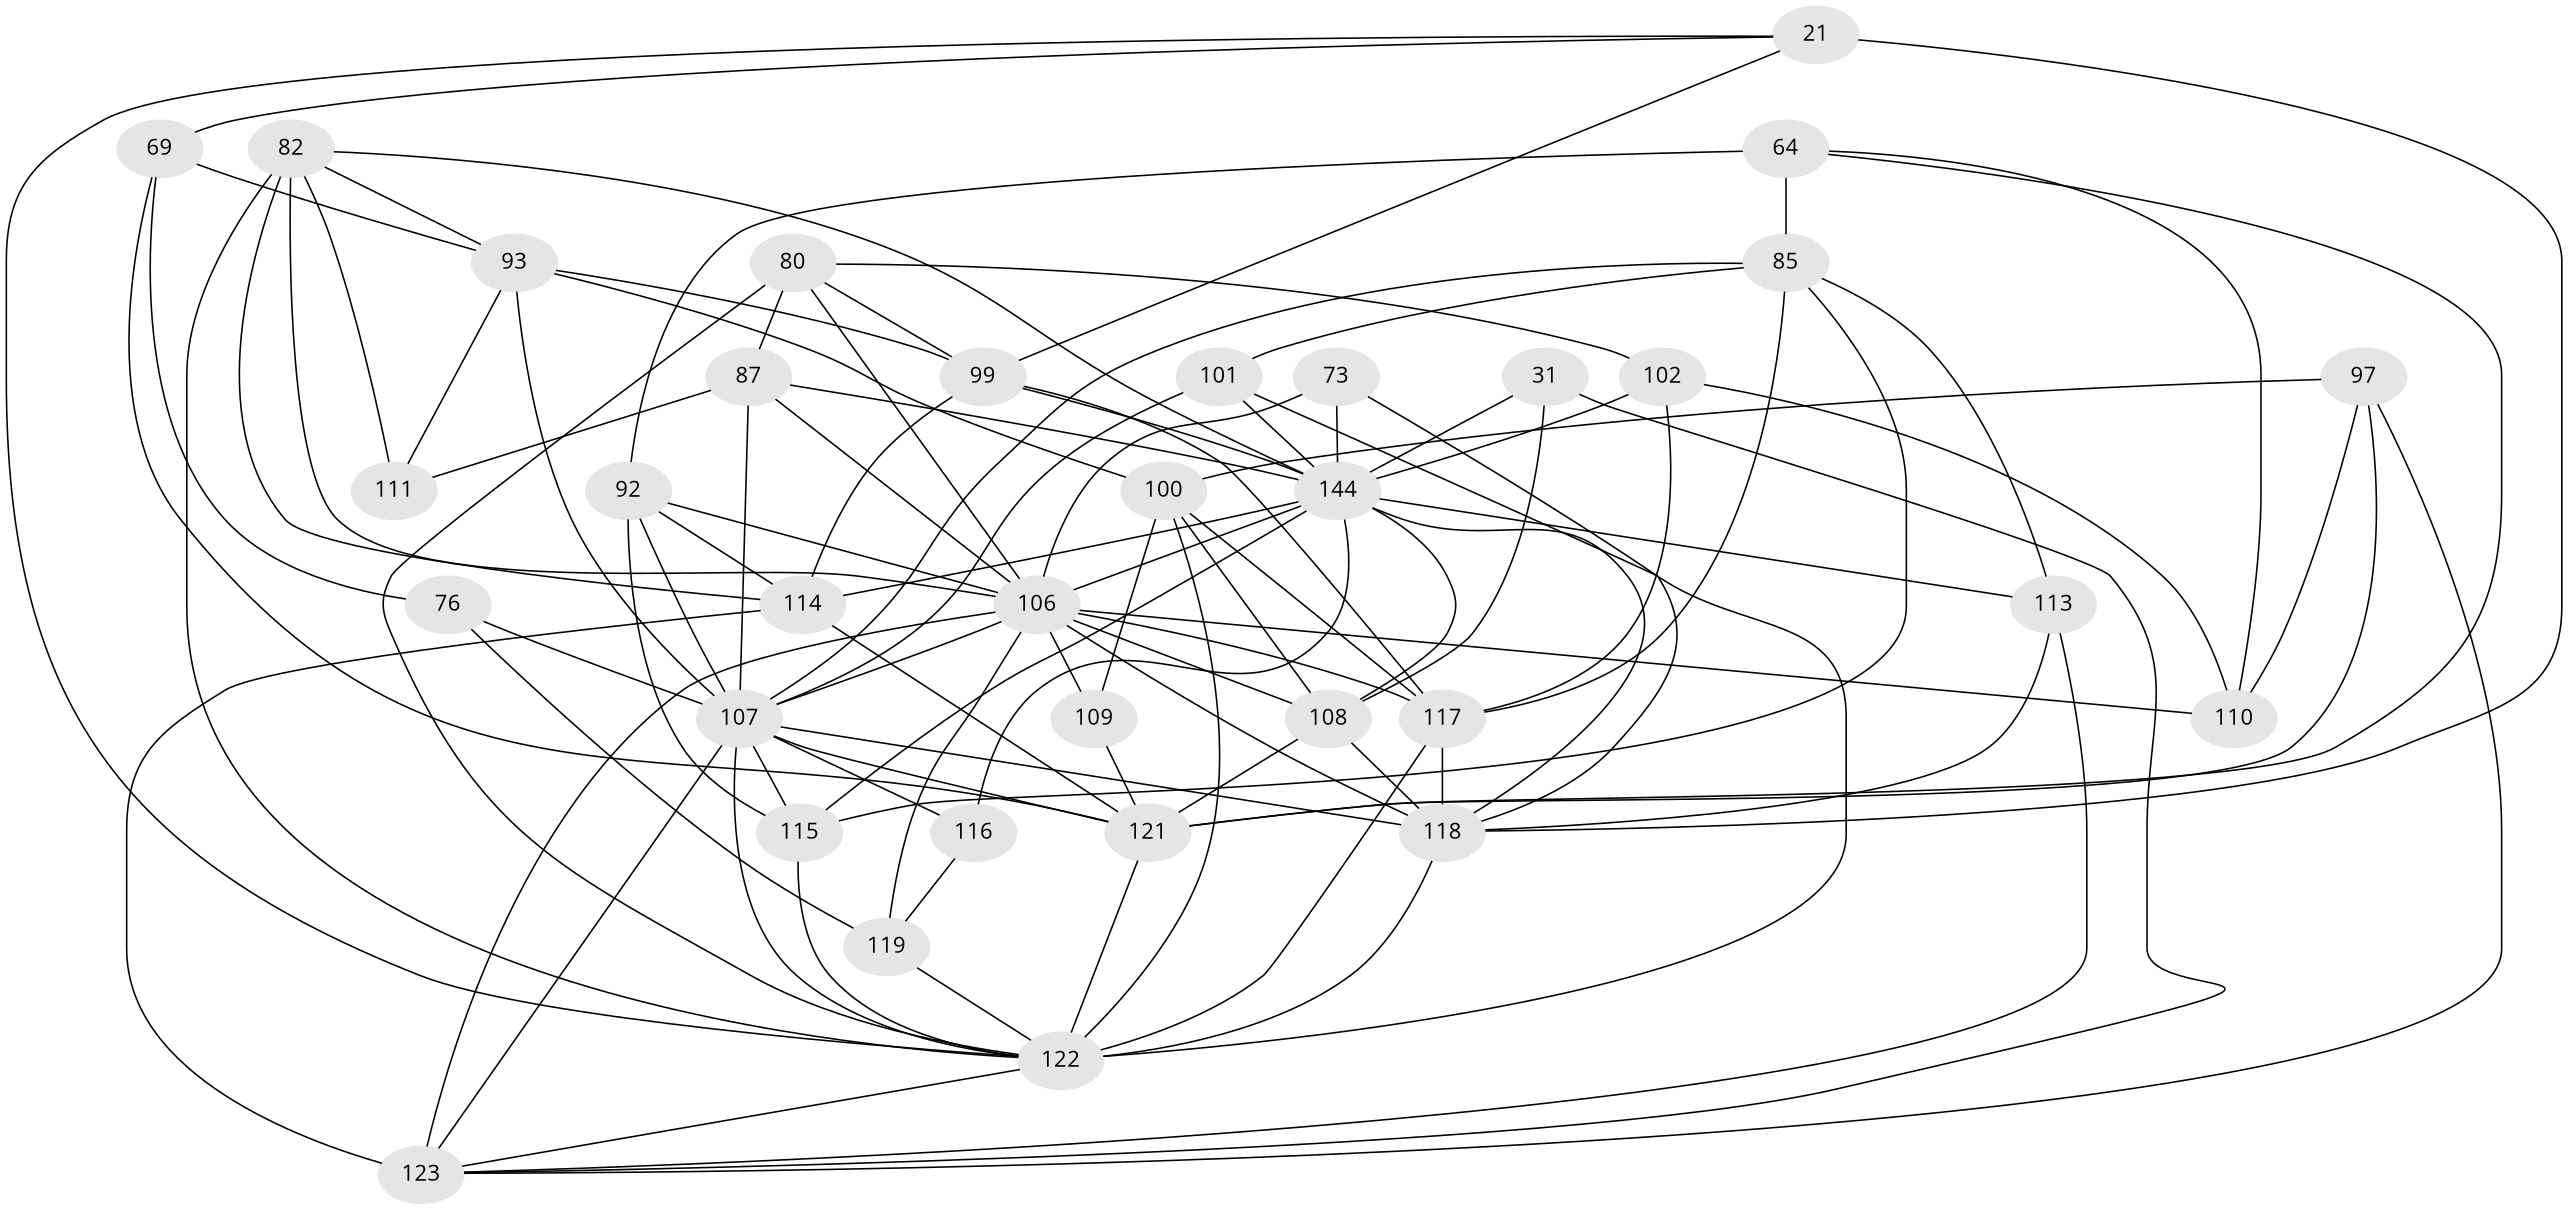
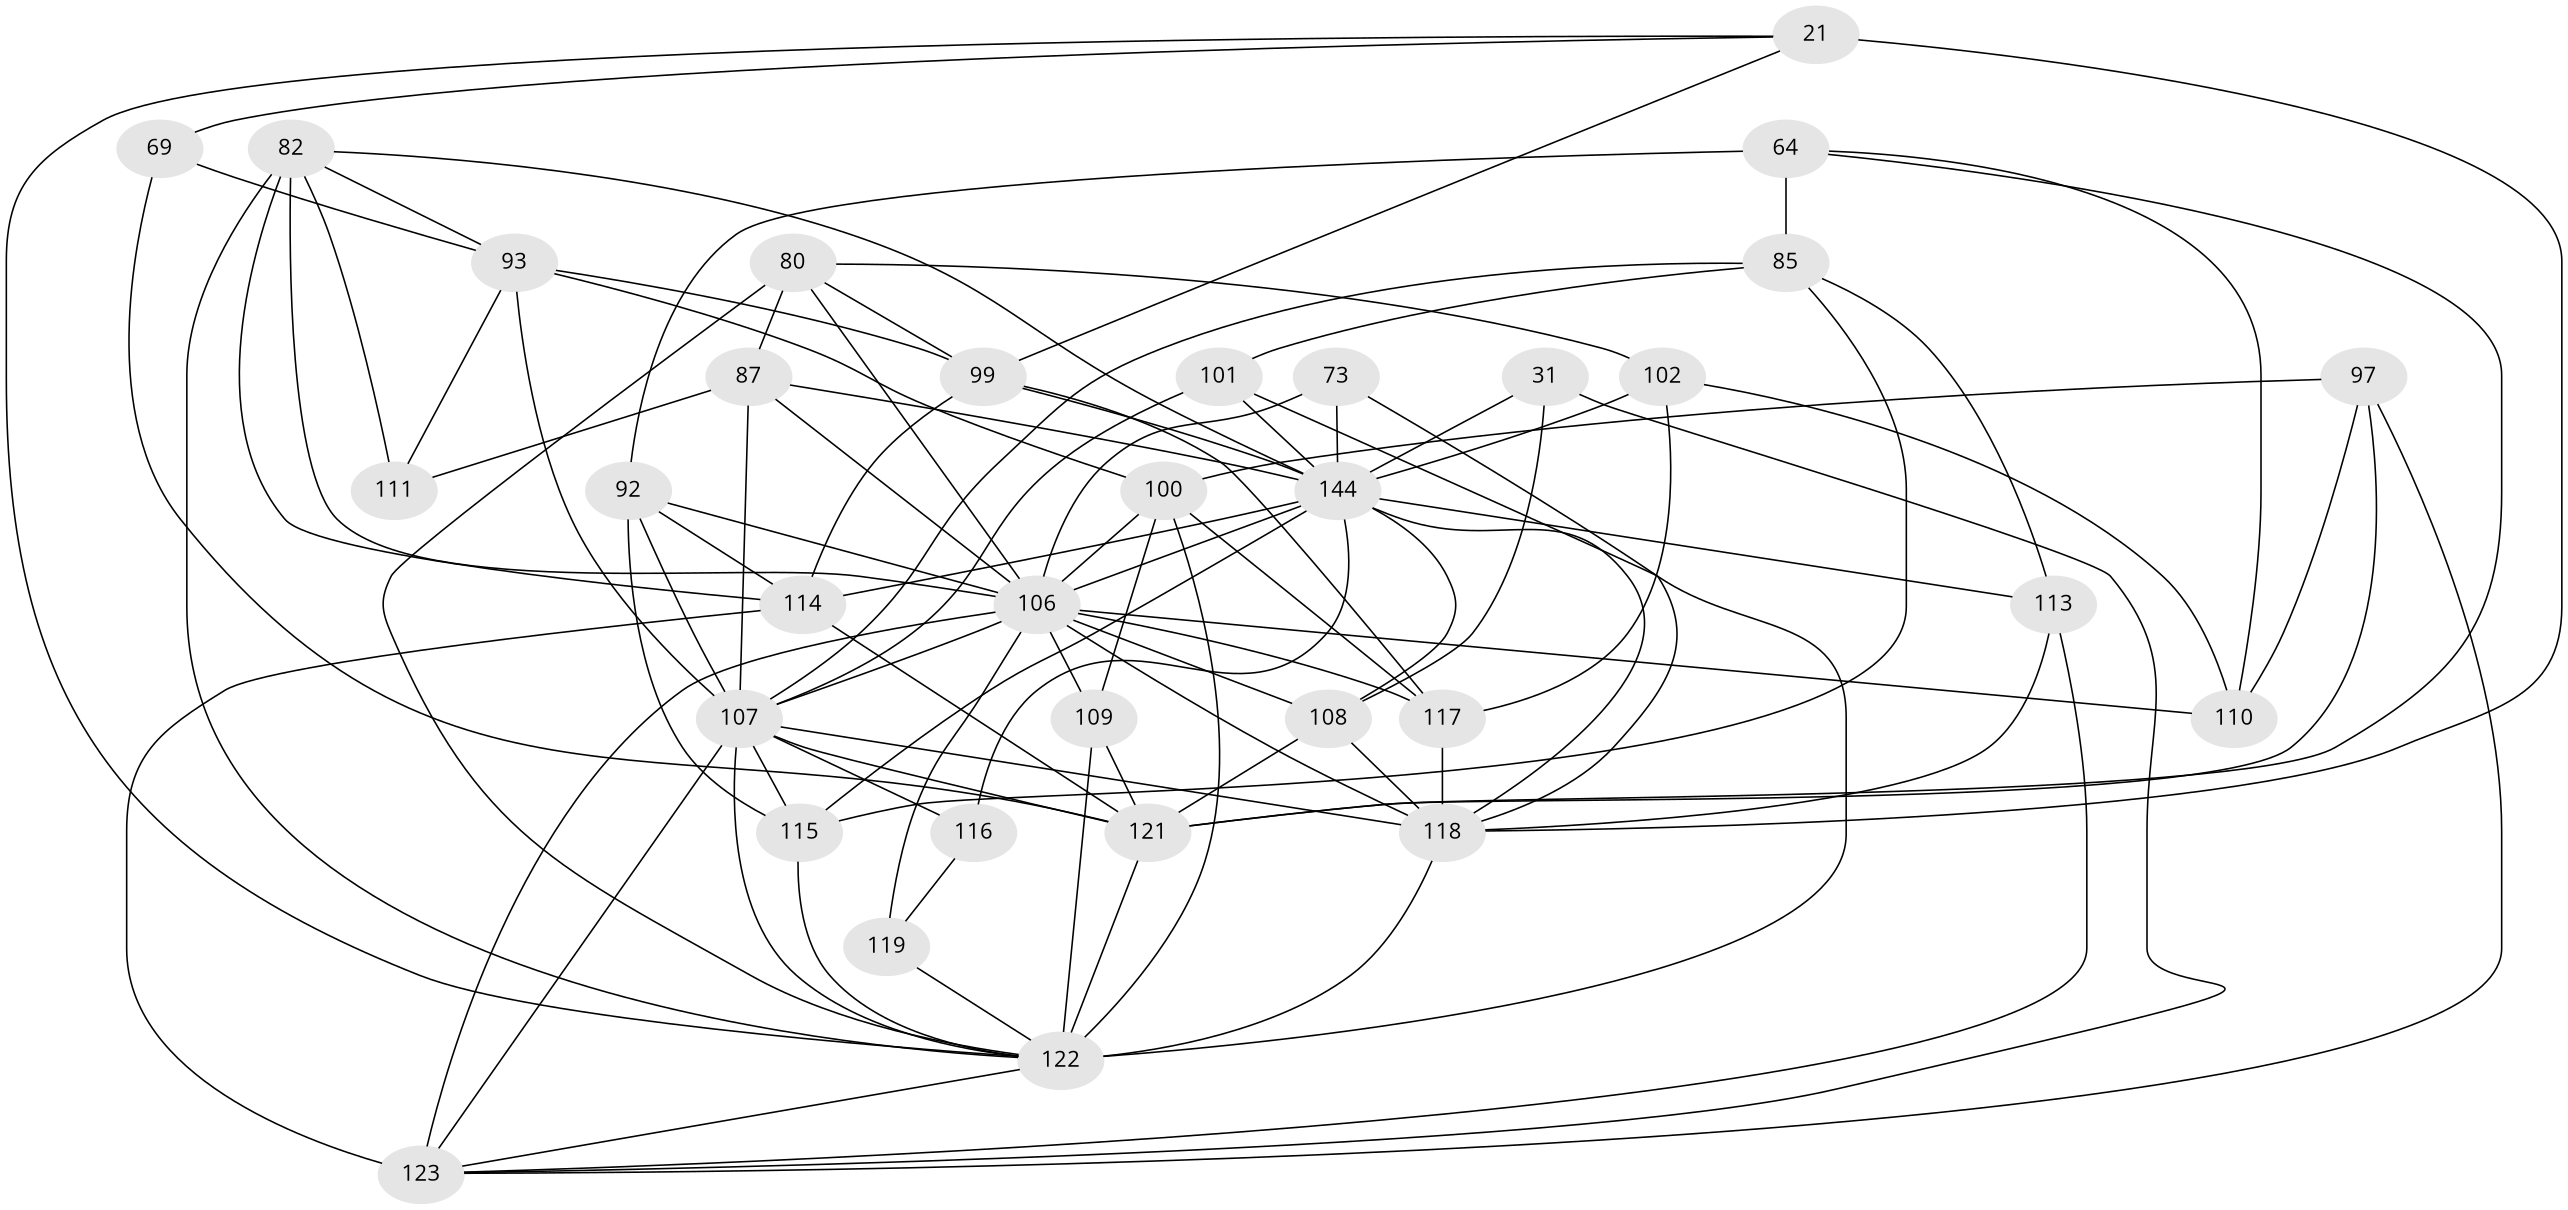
edge "85" -- "117": removed
node "76": removed
edge "100" -- "108": now "100" -- "106"
edge "117" -- "122": now "109" -- "122"
